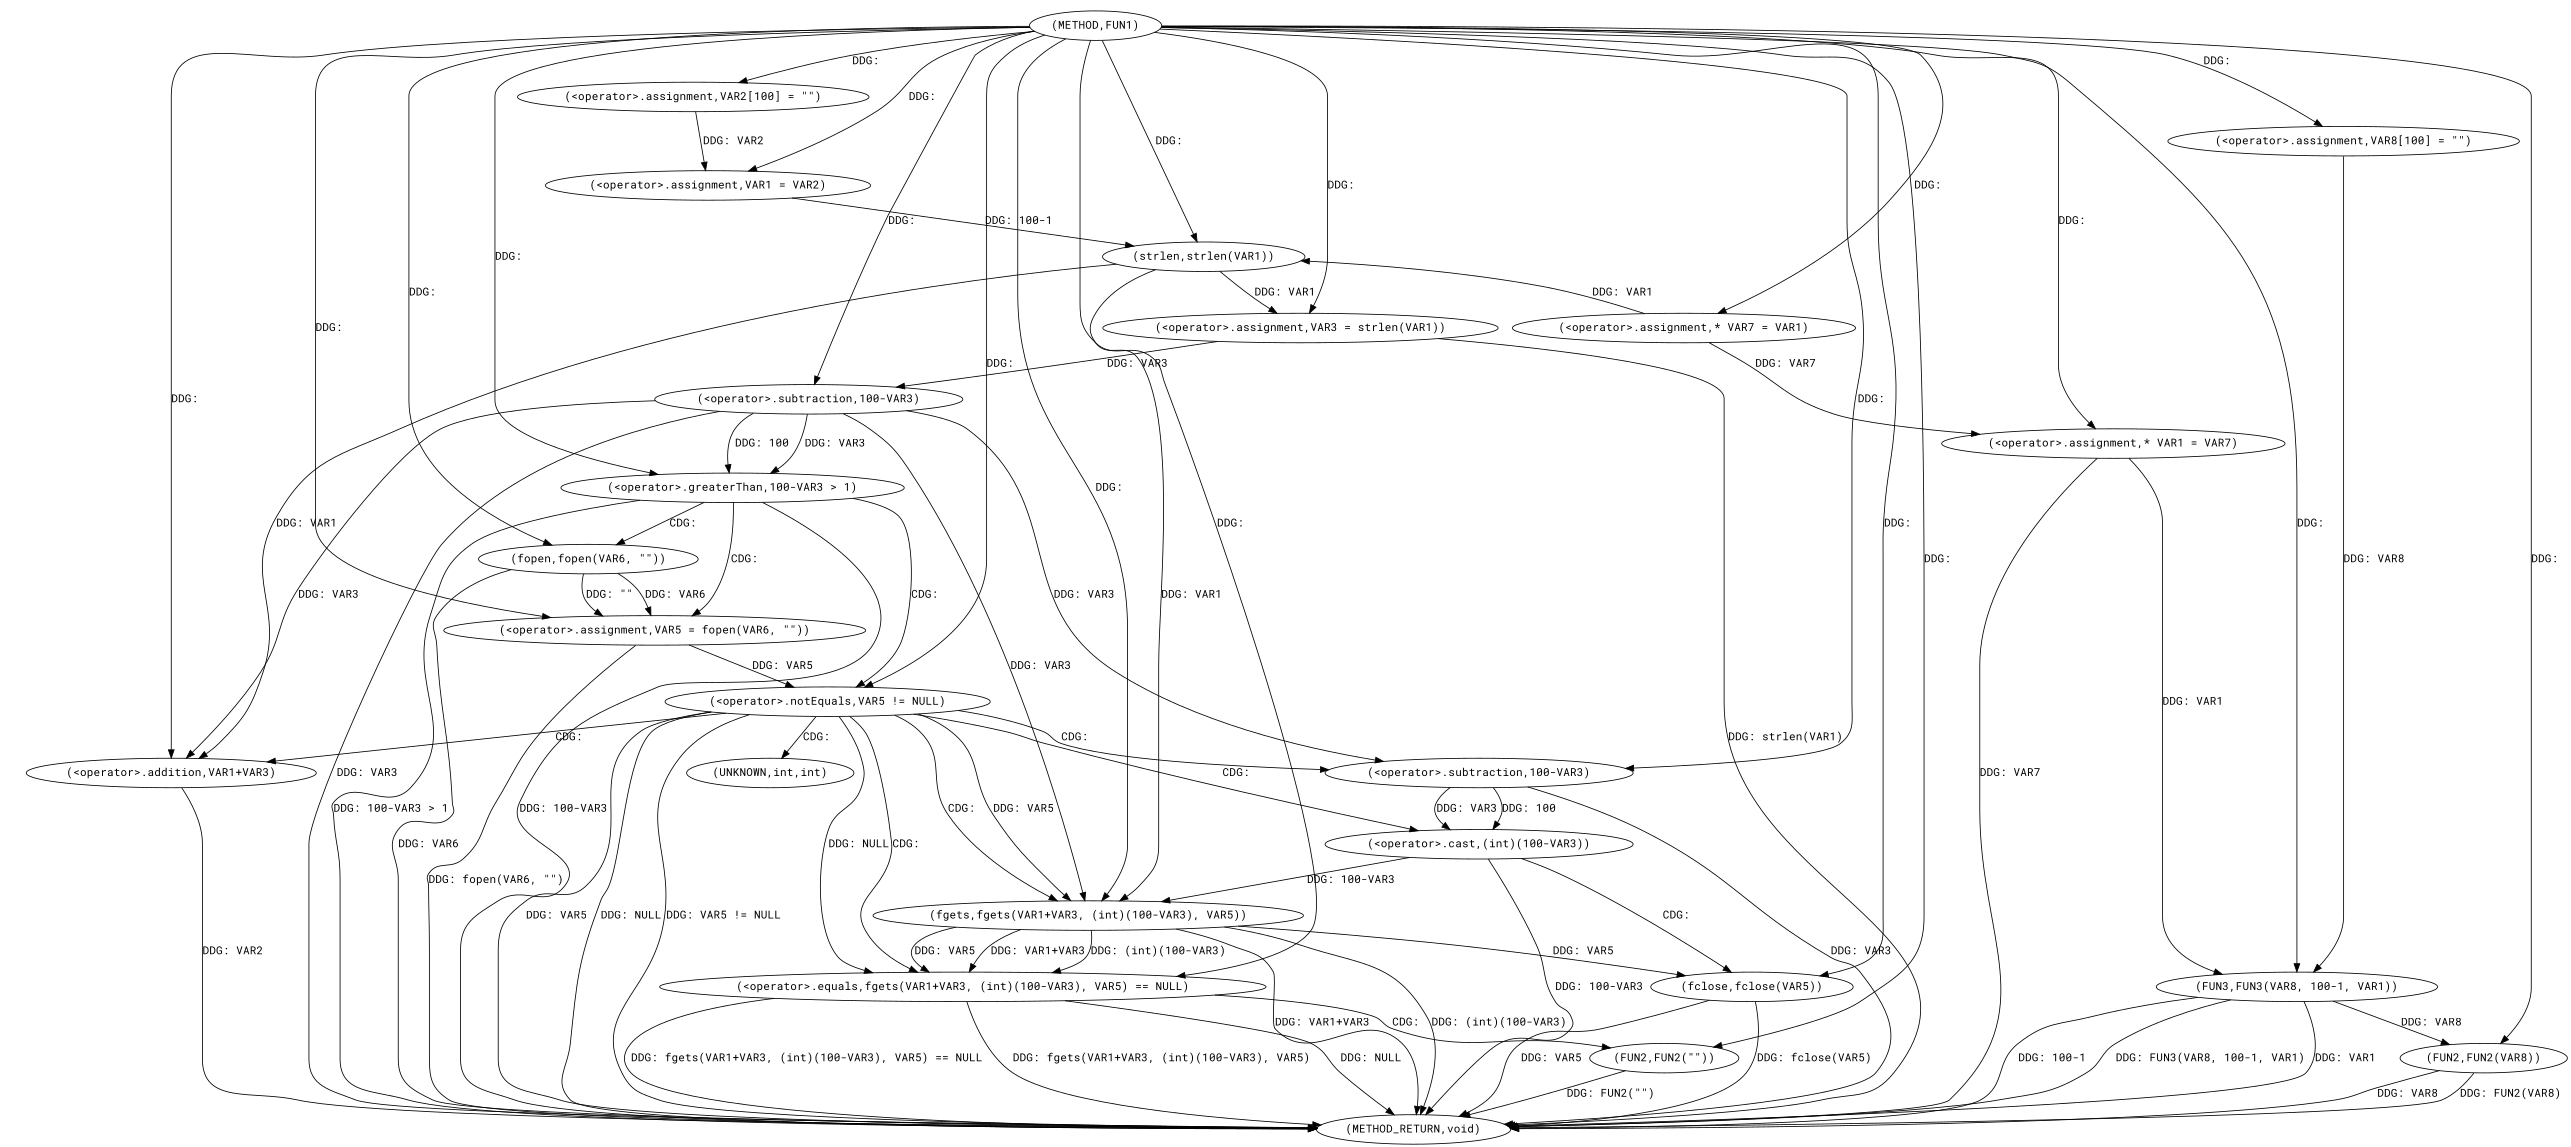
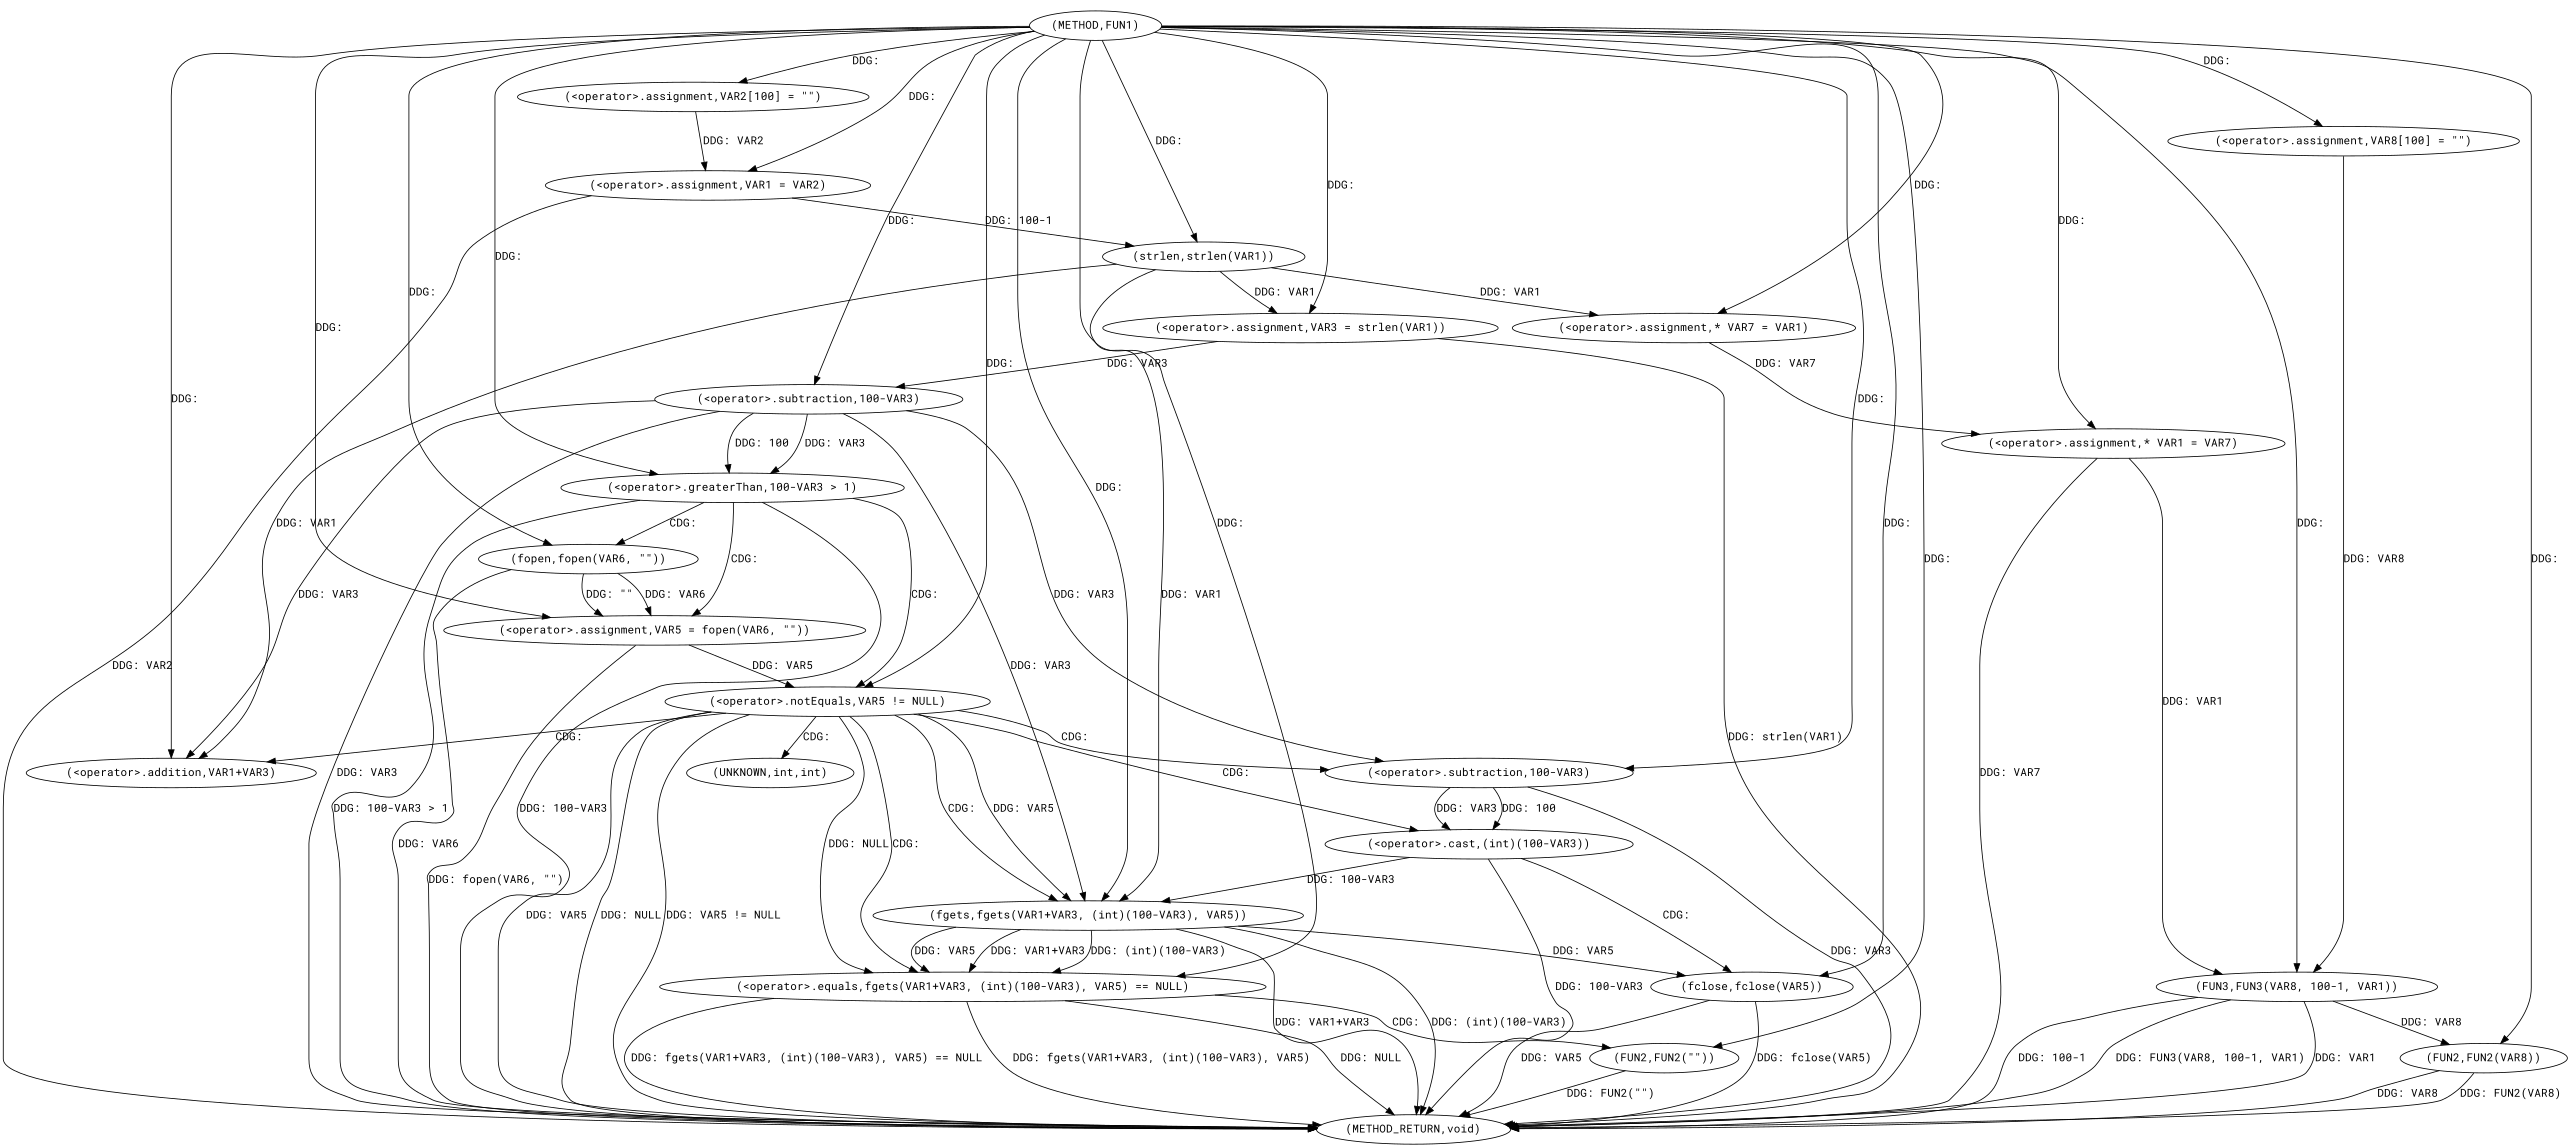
edge "(<operator>.assignment,* VAR7 = VAR1)" -> "(strlen,strlen(VAR1))": reversed
edge "(<operator>.addition,VAR1+VAR3)" -> "(METHOD_RETURN,void)": now "(<operator>.assignment,VAR1 = VAR2)" -> "(METHOD_RETURN,void)"
